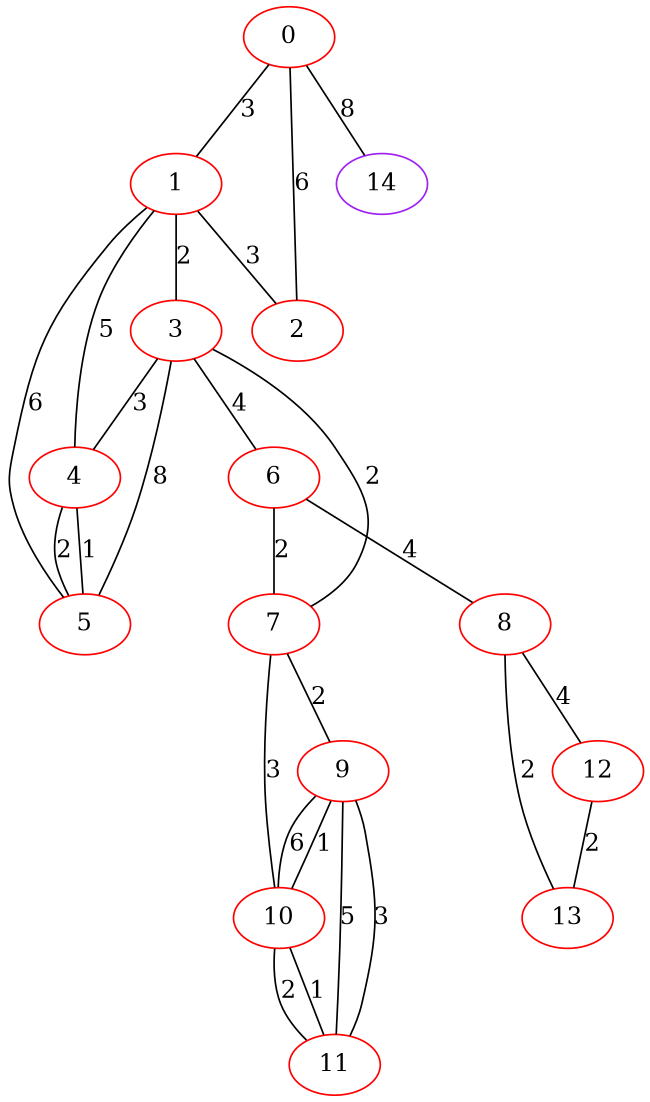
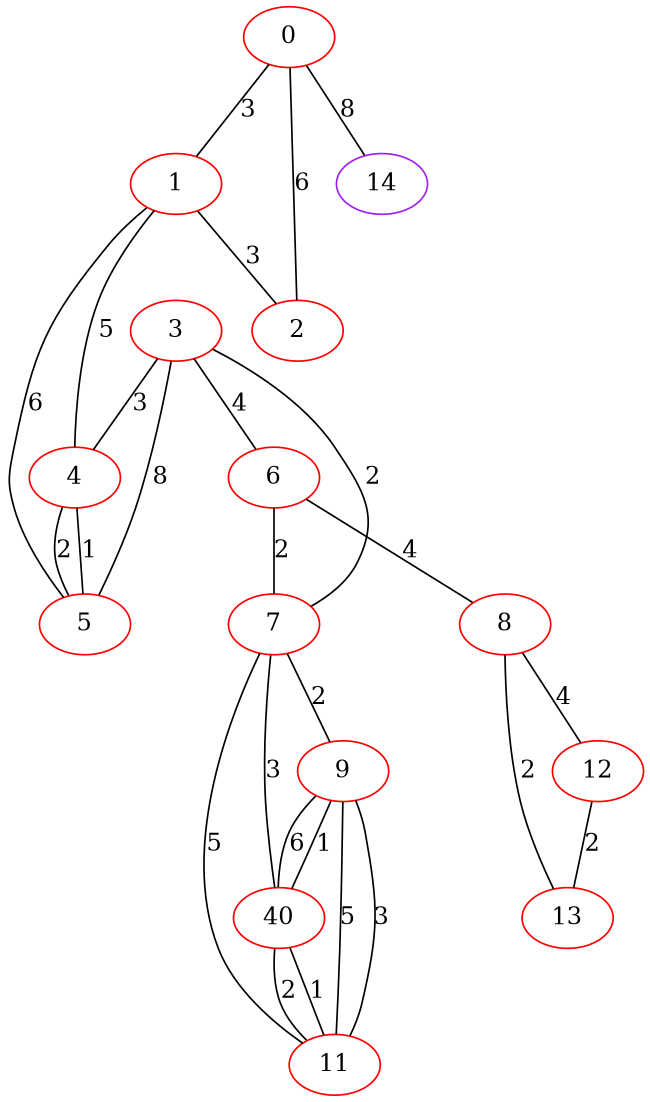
edge "1" -- "3": removed, label "2"
edge "7" -- "11": added, label "5"
node "10": label "10" -> "40"
